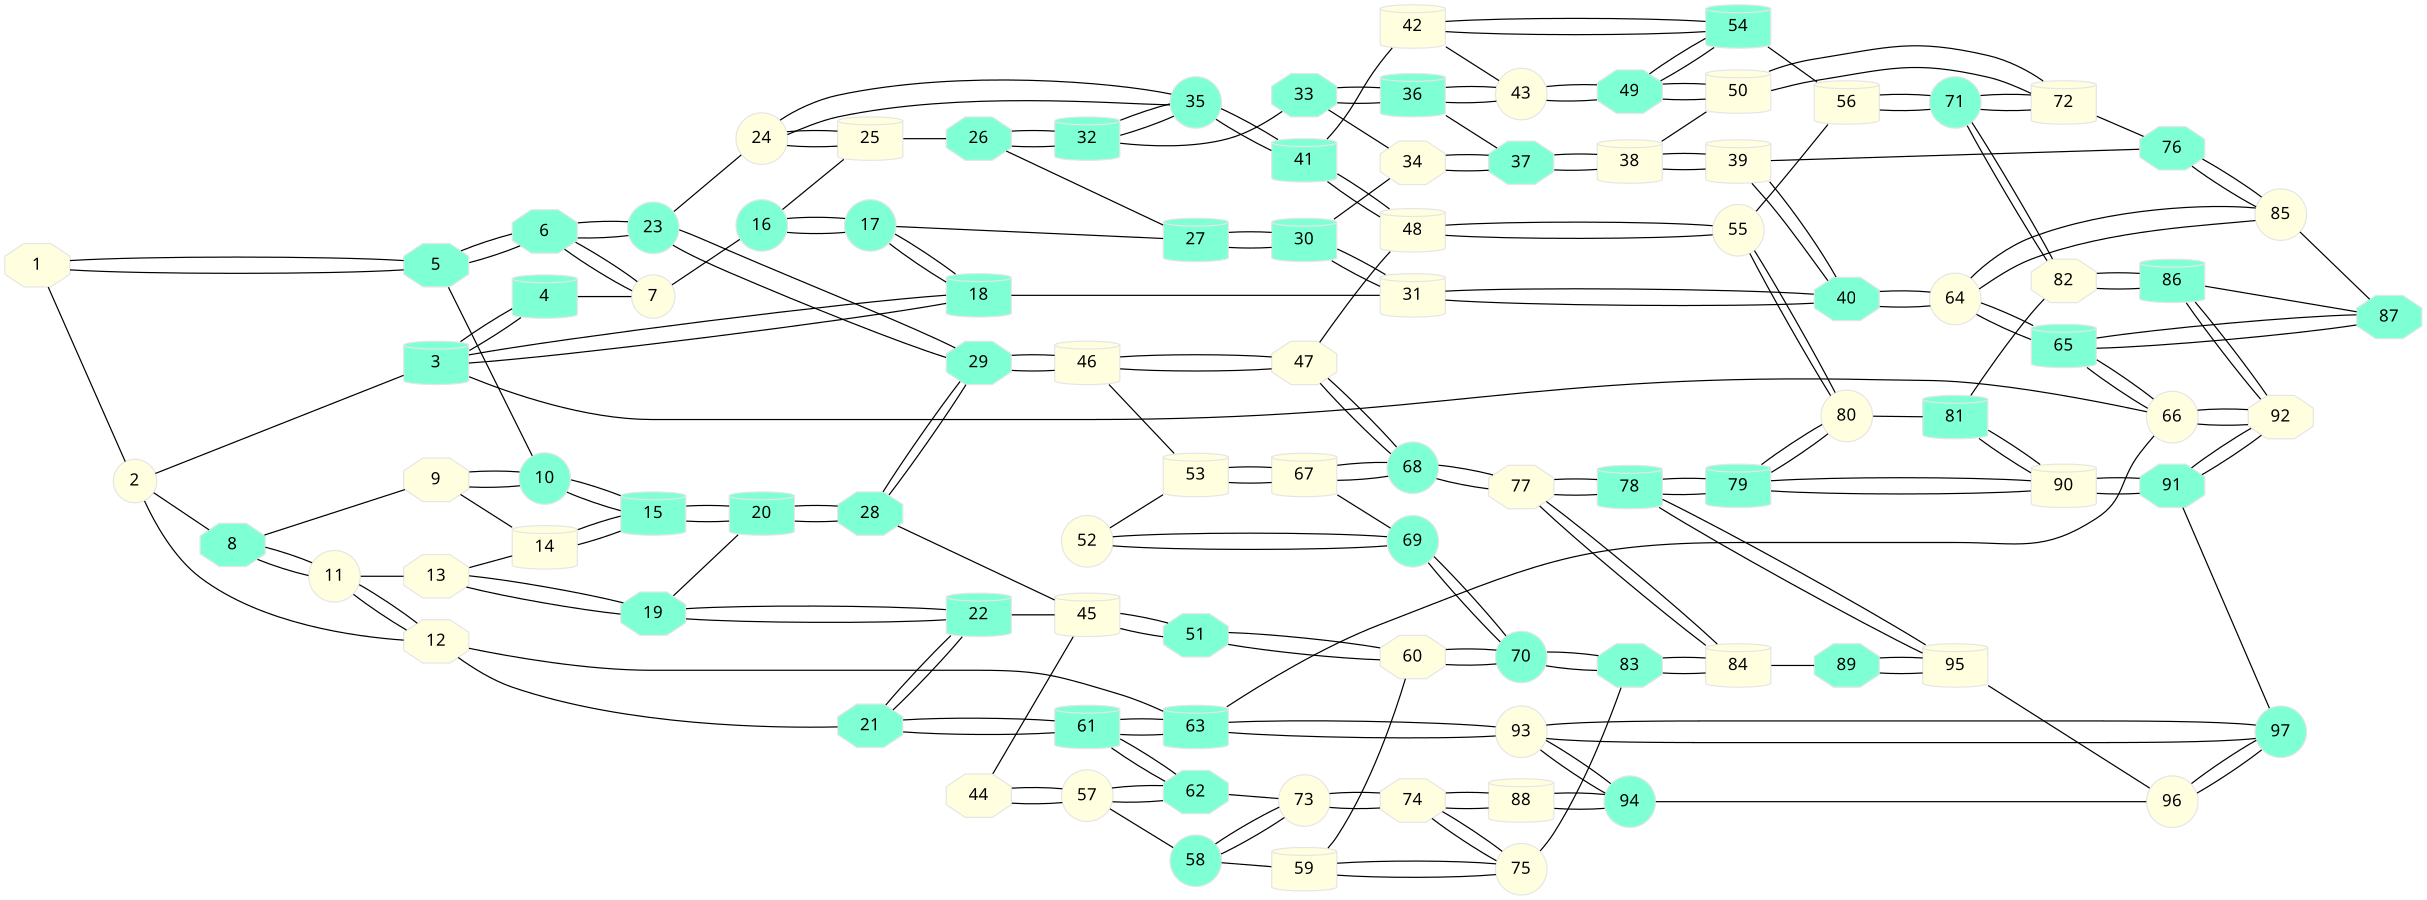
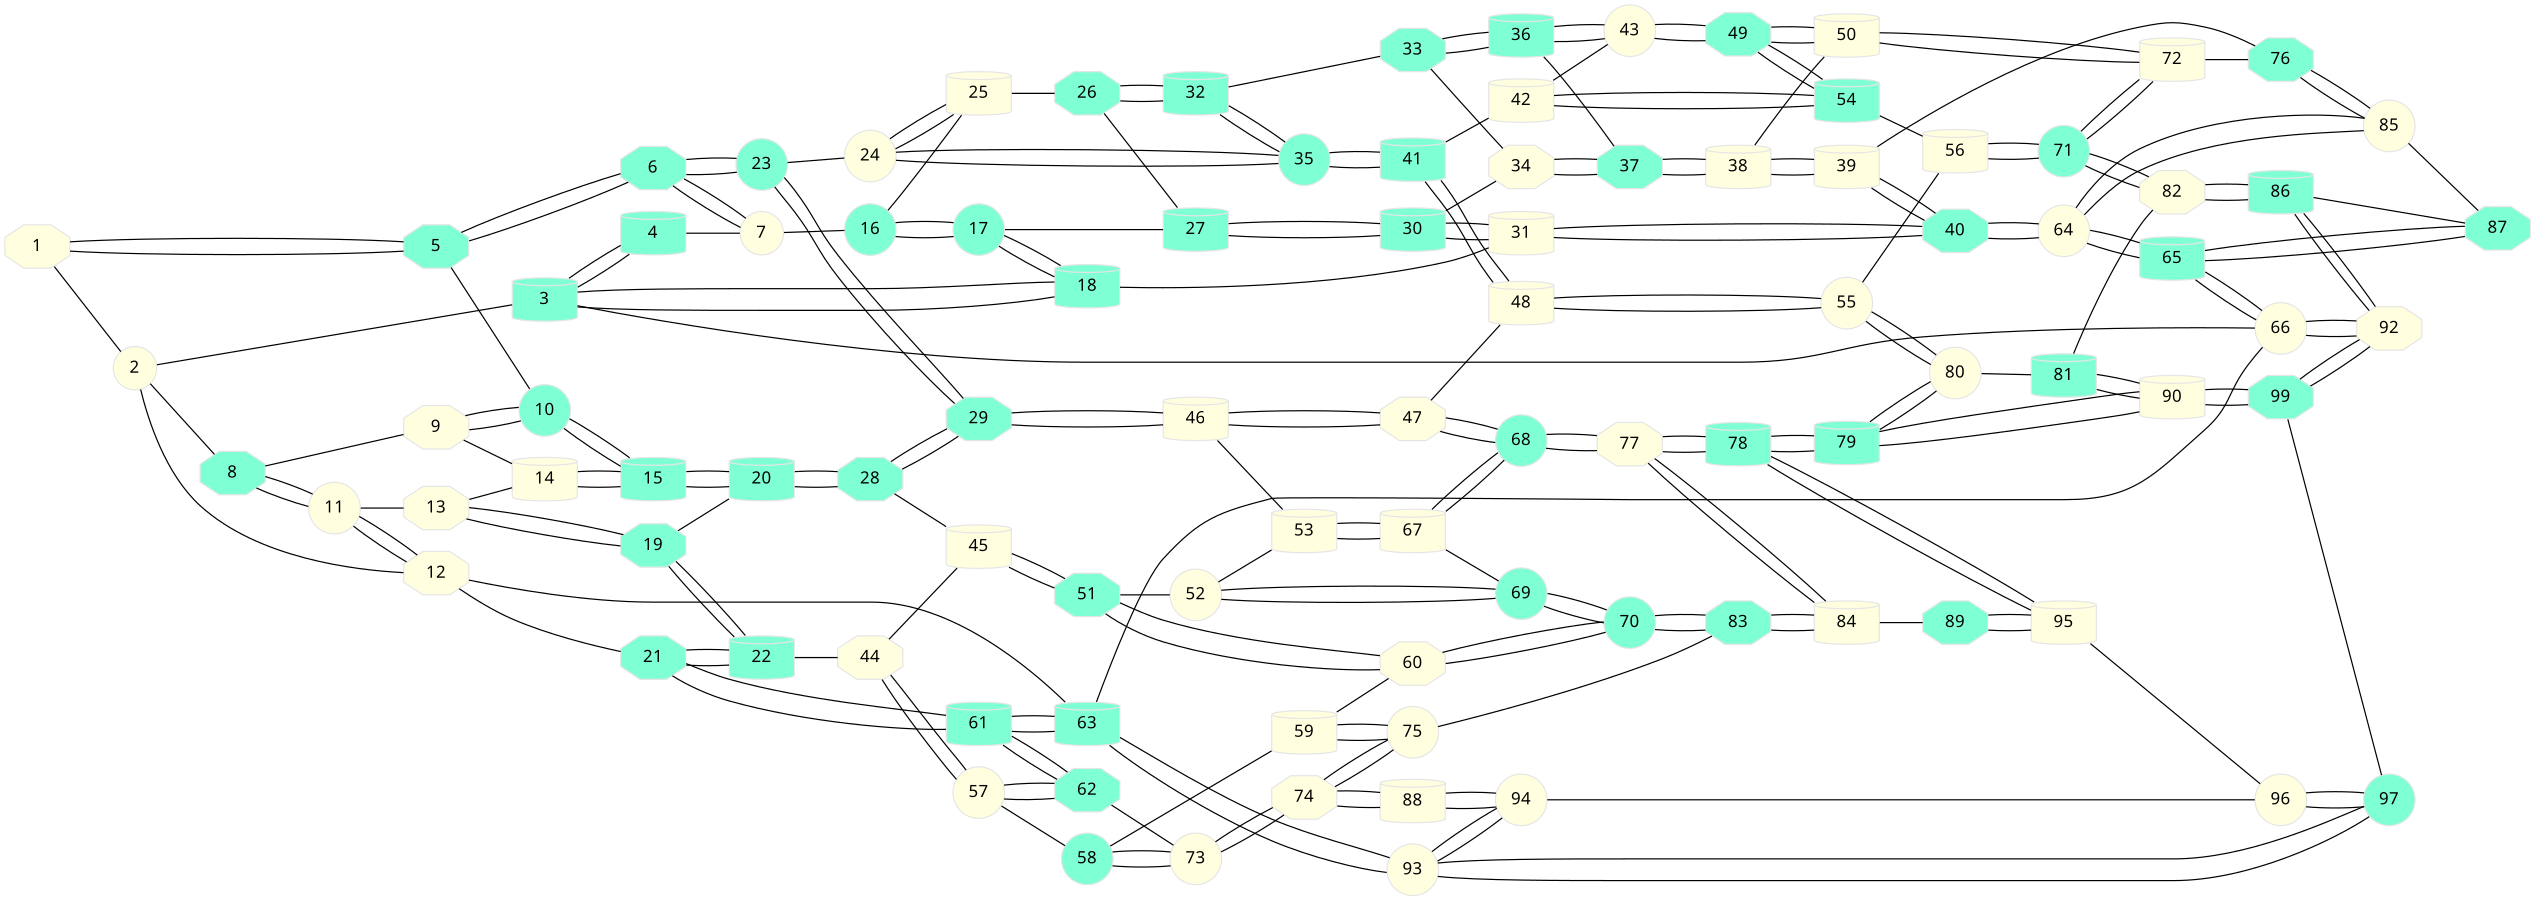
node "91": label "91" -> "99"
edge "51" -- "52": added
edge "22" -- "45": now "22" -- "44"
node "94": fillcolor aquamarine -> lightyellow
